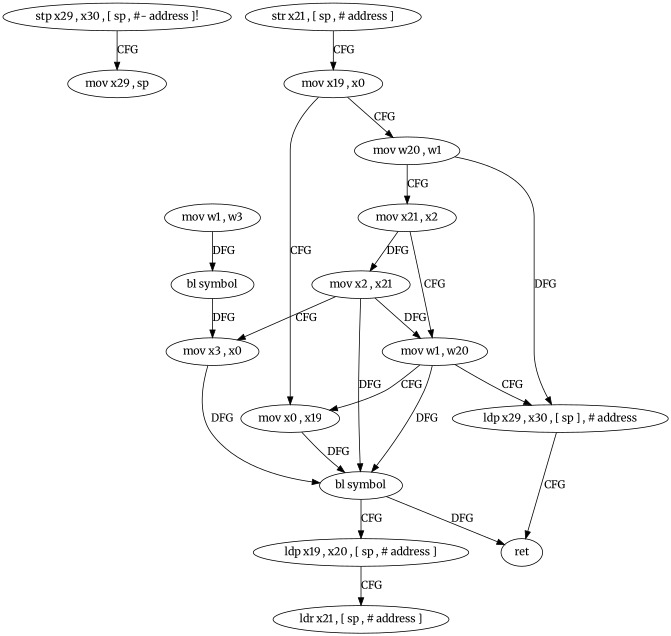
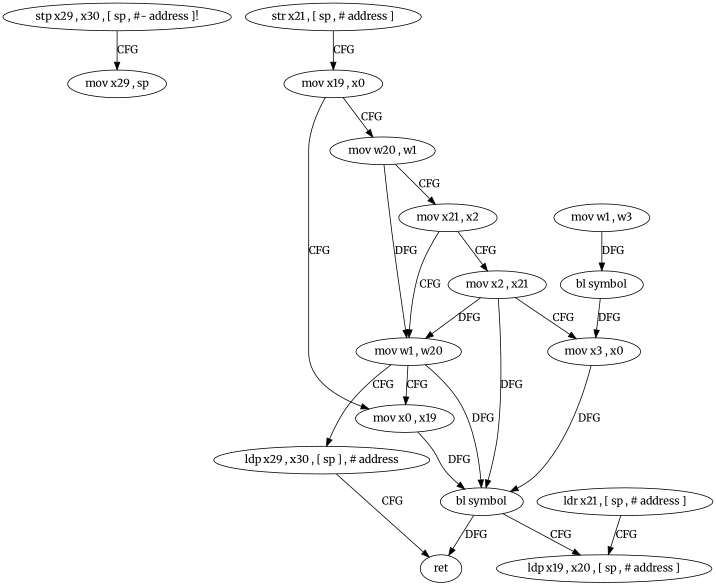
edge "mov x21 , x2" -> "mov x2 , x21": label "DFG" -> "CFG"
edge "mov w20 , w1" -> "ldp x29 , x30 , [ sp ] , # address": now "mov w20 , w1" -> "mov w1 , w20"
edge "ldp x19 , x20 , [ sp , # address ]" -> "ldr x21 , [ sp , # address ]": reversed
